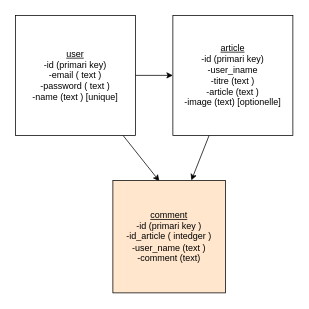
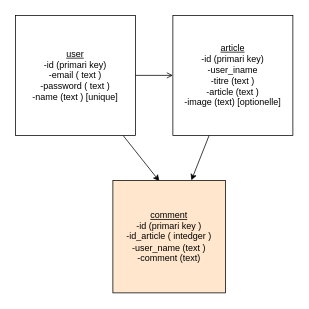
edge "user -id (primari key) -email ( text ) -password ( text ) -name (text ) [unique]" -> "article -id (primari key) -user_iname -titre (text ) -article (text ) -image (text) [optionelle]": arrowhead classic -> open
